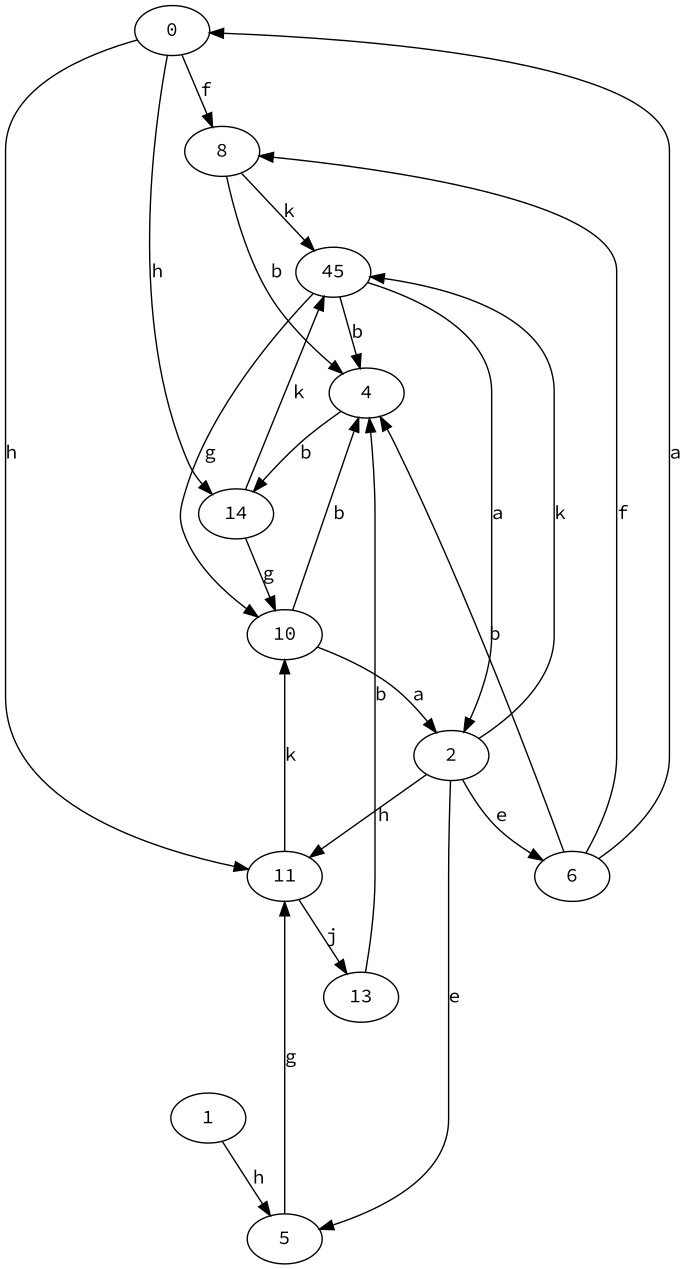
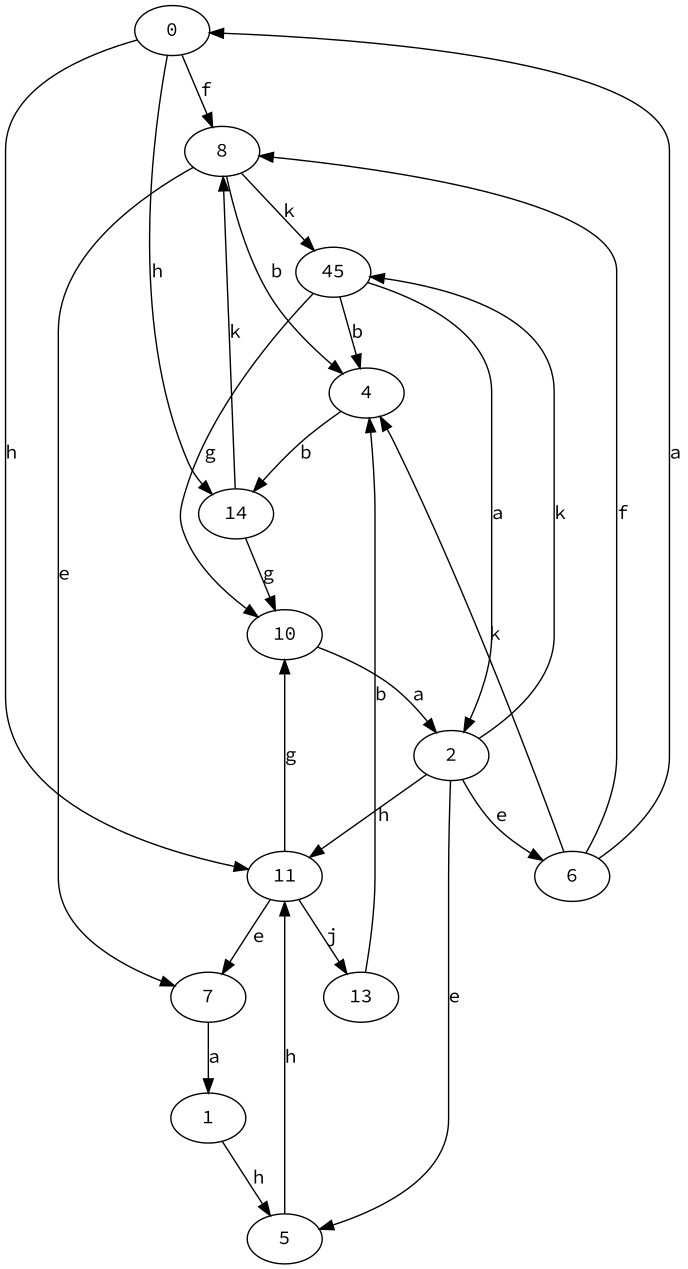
edge "14" -> "45": now "14" -> "8"
edge "10" -> "4": removed, label "b"
edge "6" -> "4": label "b" -> "k"
edge "11" -> "10": label "k" -> "g"
node "7": added
edge "5" -> "11": label "g" -> "h"
